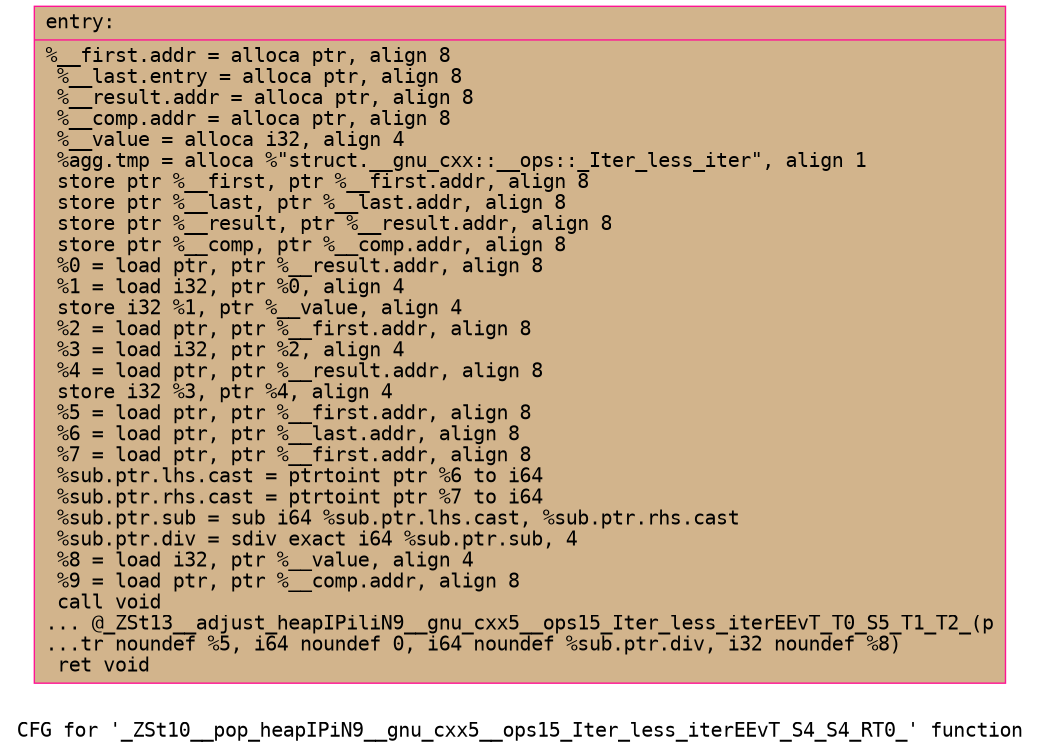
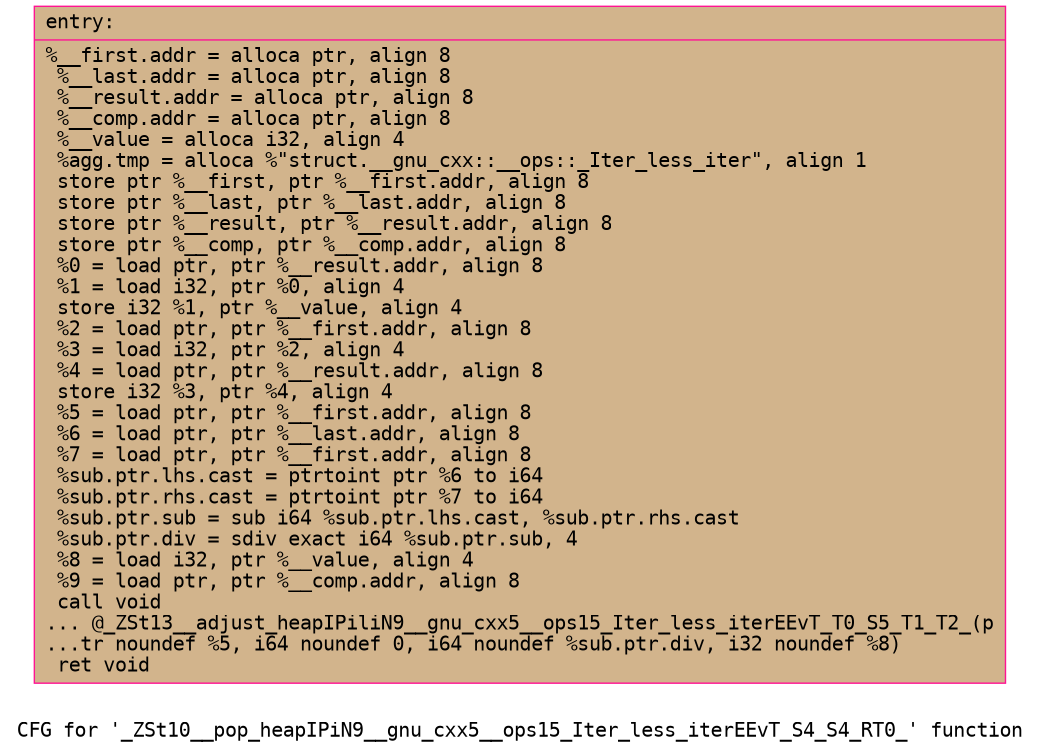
node "entry:": text "%__last.entry = alloca ptr, align 8" -> "%__last.addr = alloca ptr, align 8"
